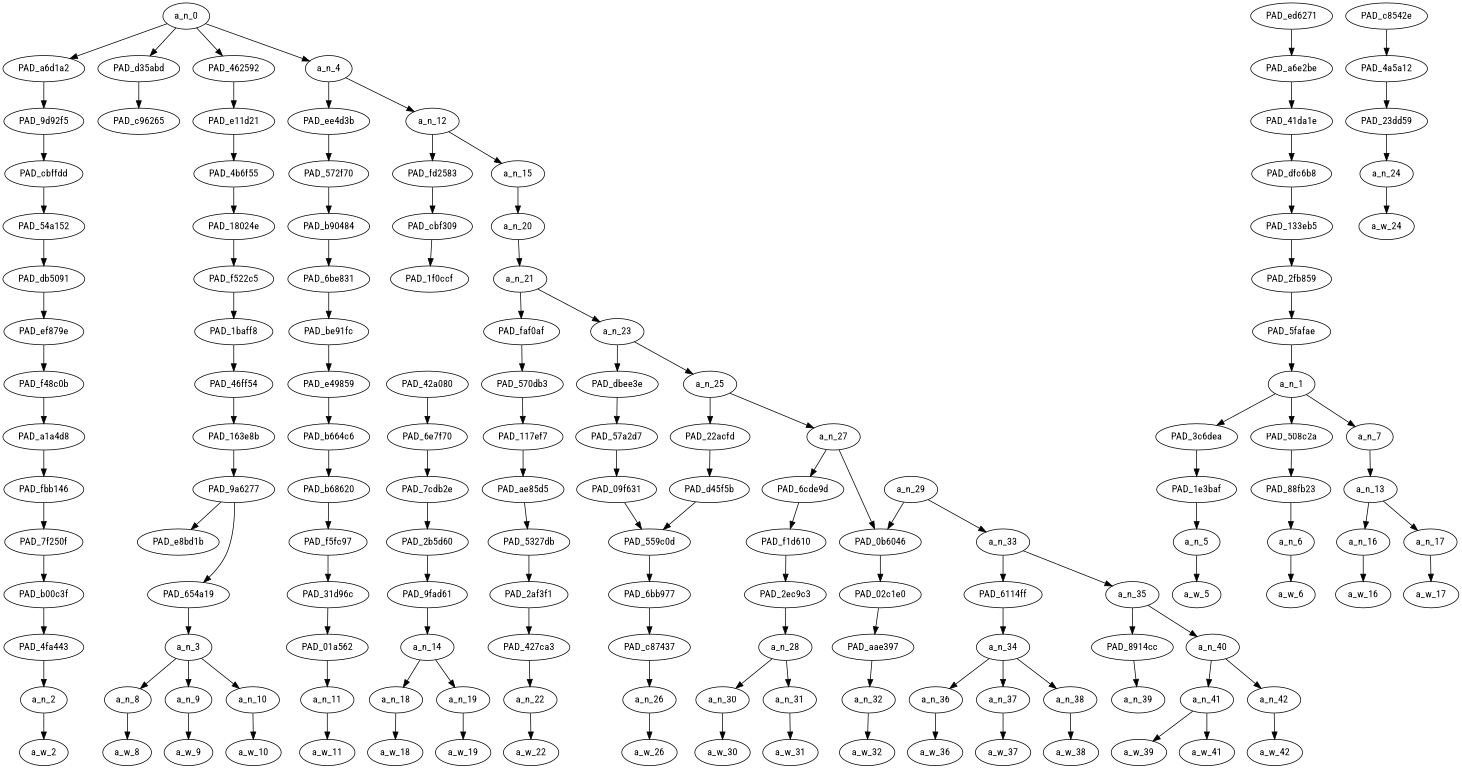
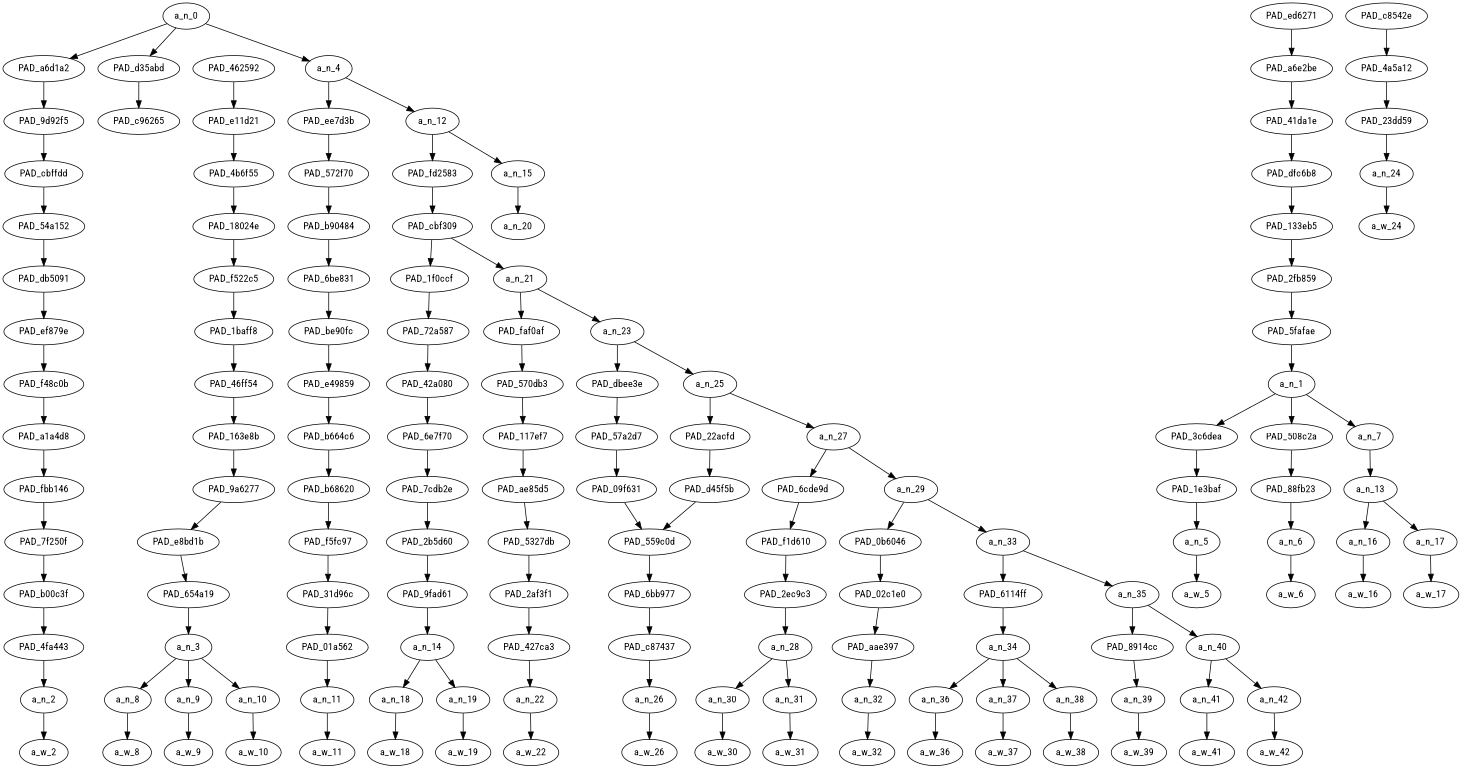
edge "a_n_0" -> "PAD_462592": removed
node "PAD_ee4d3b": label "PAD_ee4d3b" -> "PAD_ee7d3b"
edge "a_n_20" -> "a_n_21": now "PAD_cbf309" -> "a_n_21"
node "PAD_be91fc": label "PAD_be91fc" -> "PAD_be90fc"
node "PAD_72a587": added
edge "a_n_27" -> "PAD_0b6046": now "a_n_27" -> "a_n_29"
edge "PAD_9a6277" -> "PAD_654a19": now "PAD_e8bd1b" -> "PAD_654a19"
edge "a_n_41" -> "a_w_39": now "a_n_39" -> "a_w_39"
